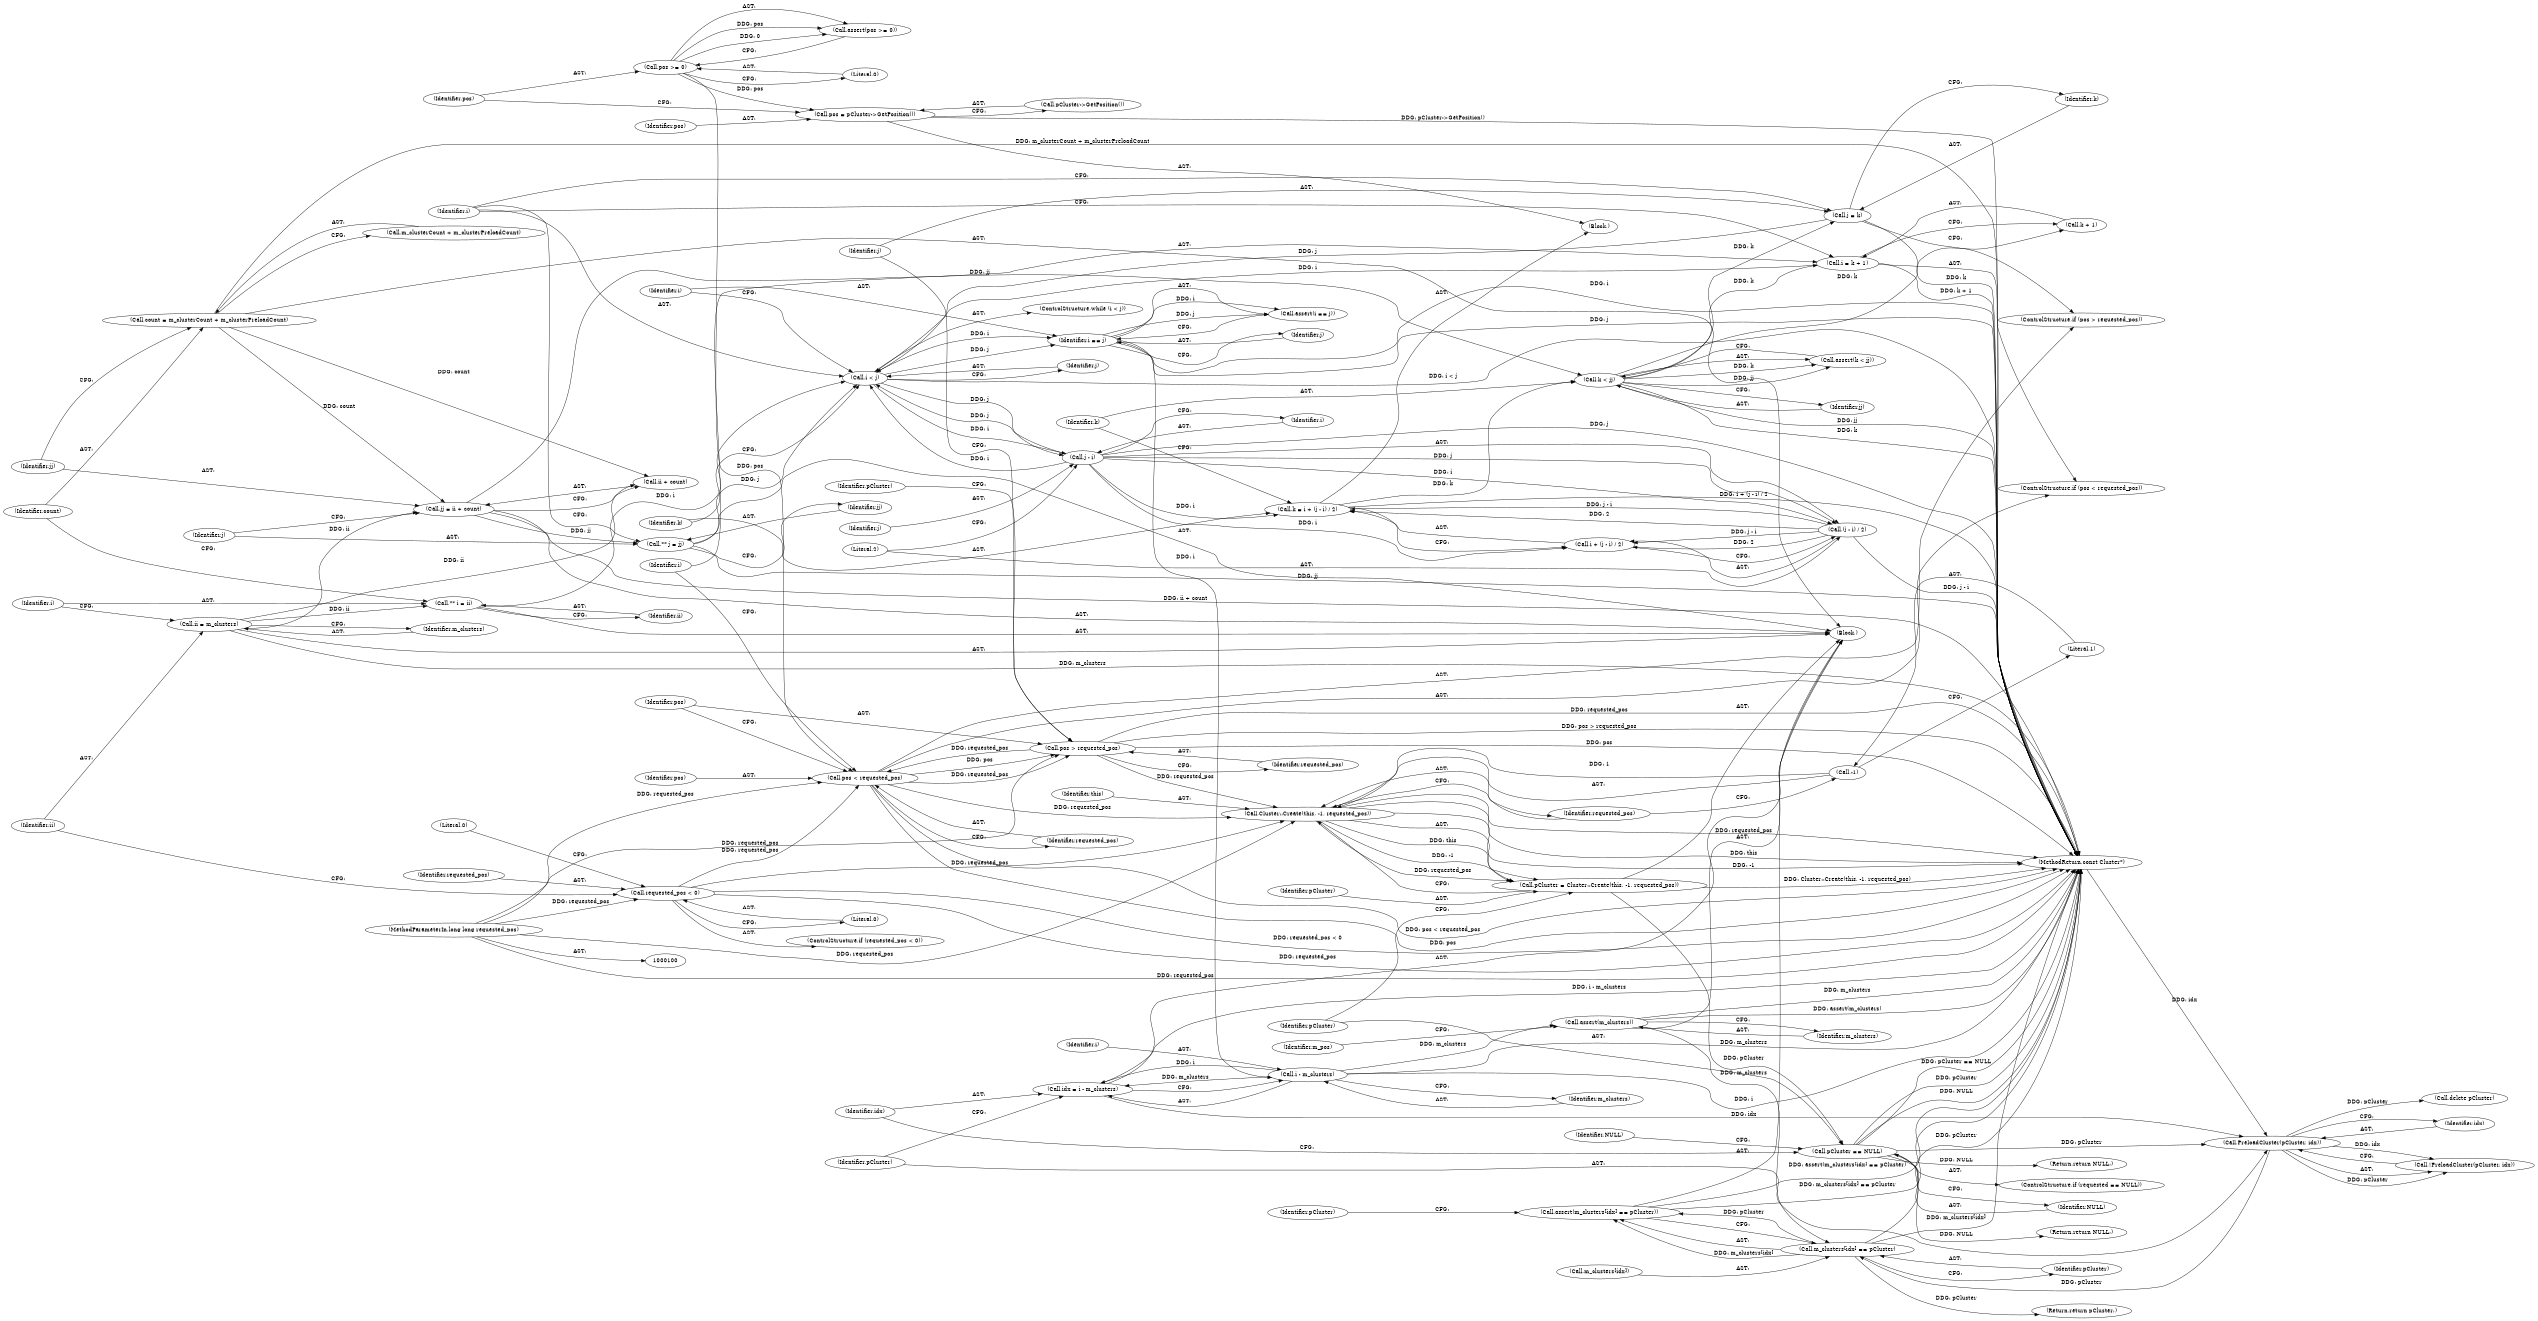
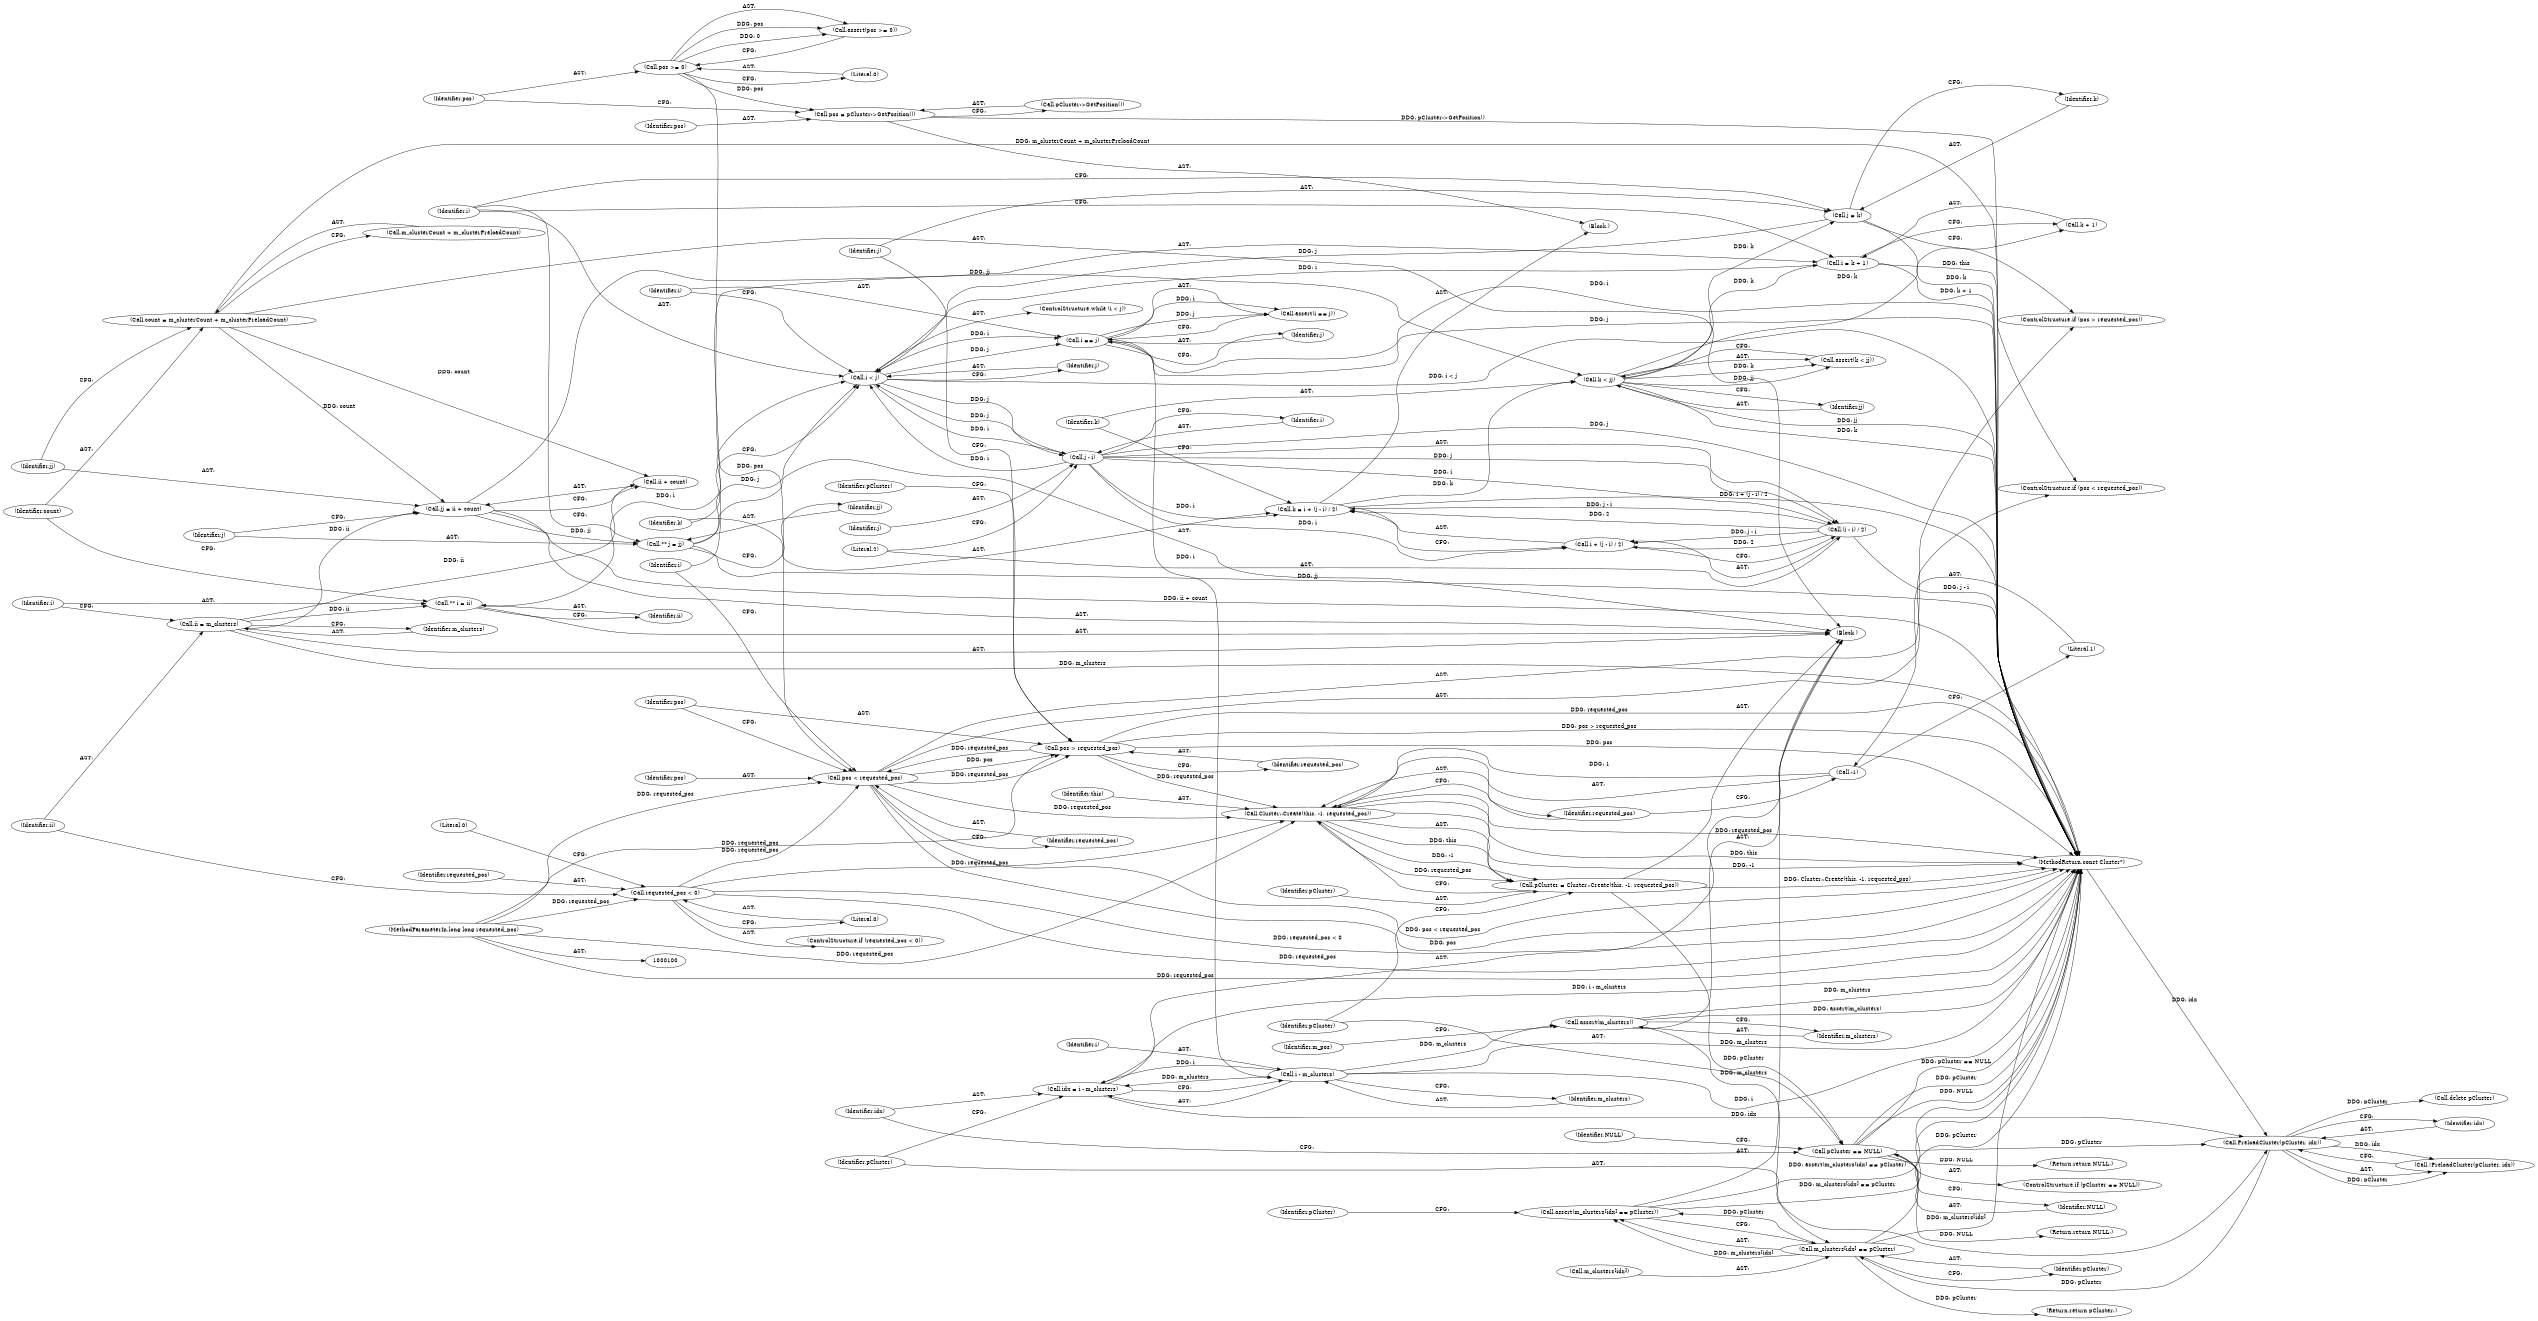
edge "(Call,i = k + 1)" -> "(ControlStructure,if (pos < requested_pos))": label "AST: " -> "DDG: this"
node "(Identifier,i == j)": label "(Identifier,i == j)" -> "(Call,i == j)"
node "(ControlStructure,if (requested == NULL))": label "(ControlStructure,if (requested == NULL))" -> "(ControlStructure,if (pCluster == NULL))"
